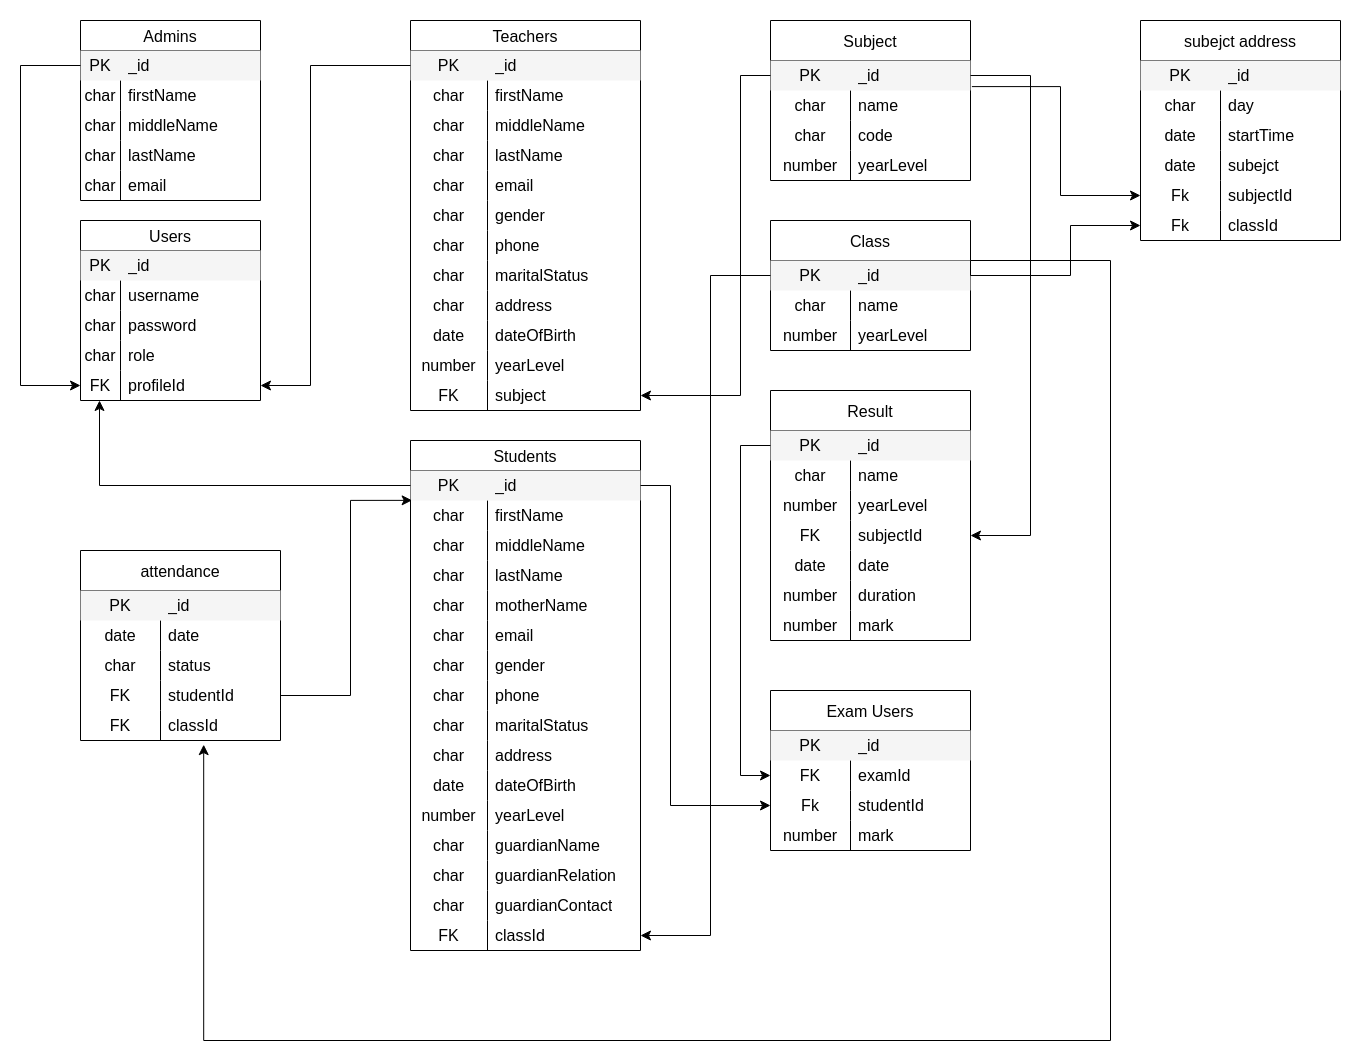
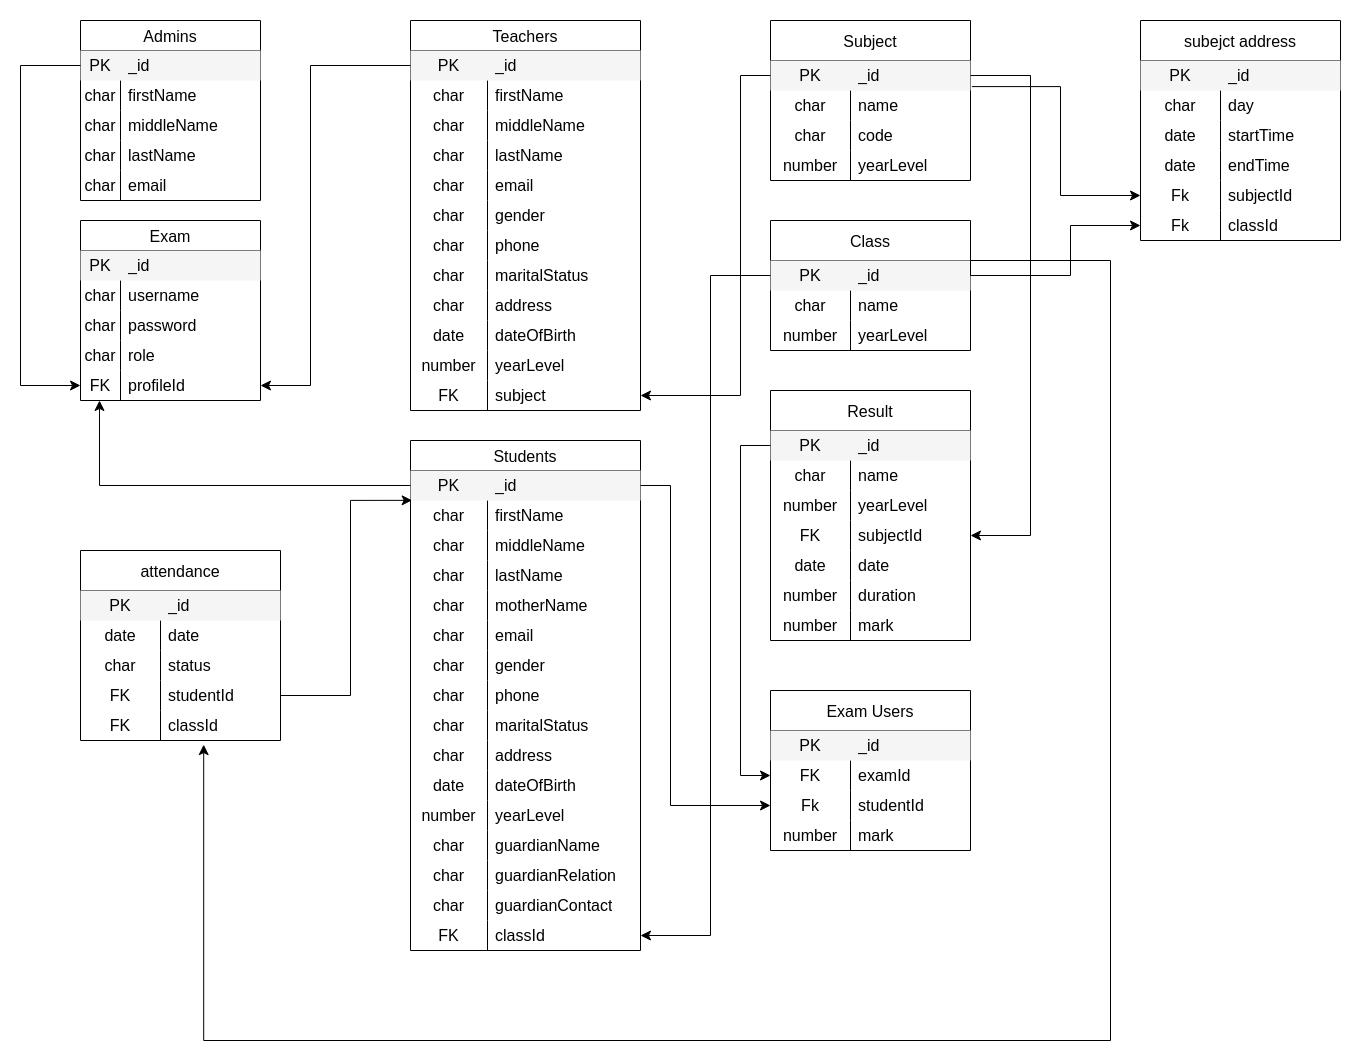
node "subejct": label "subejct" -> "endTime"
node "Users": label "Users" -> "Exam"
